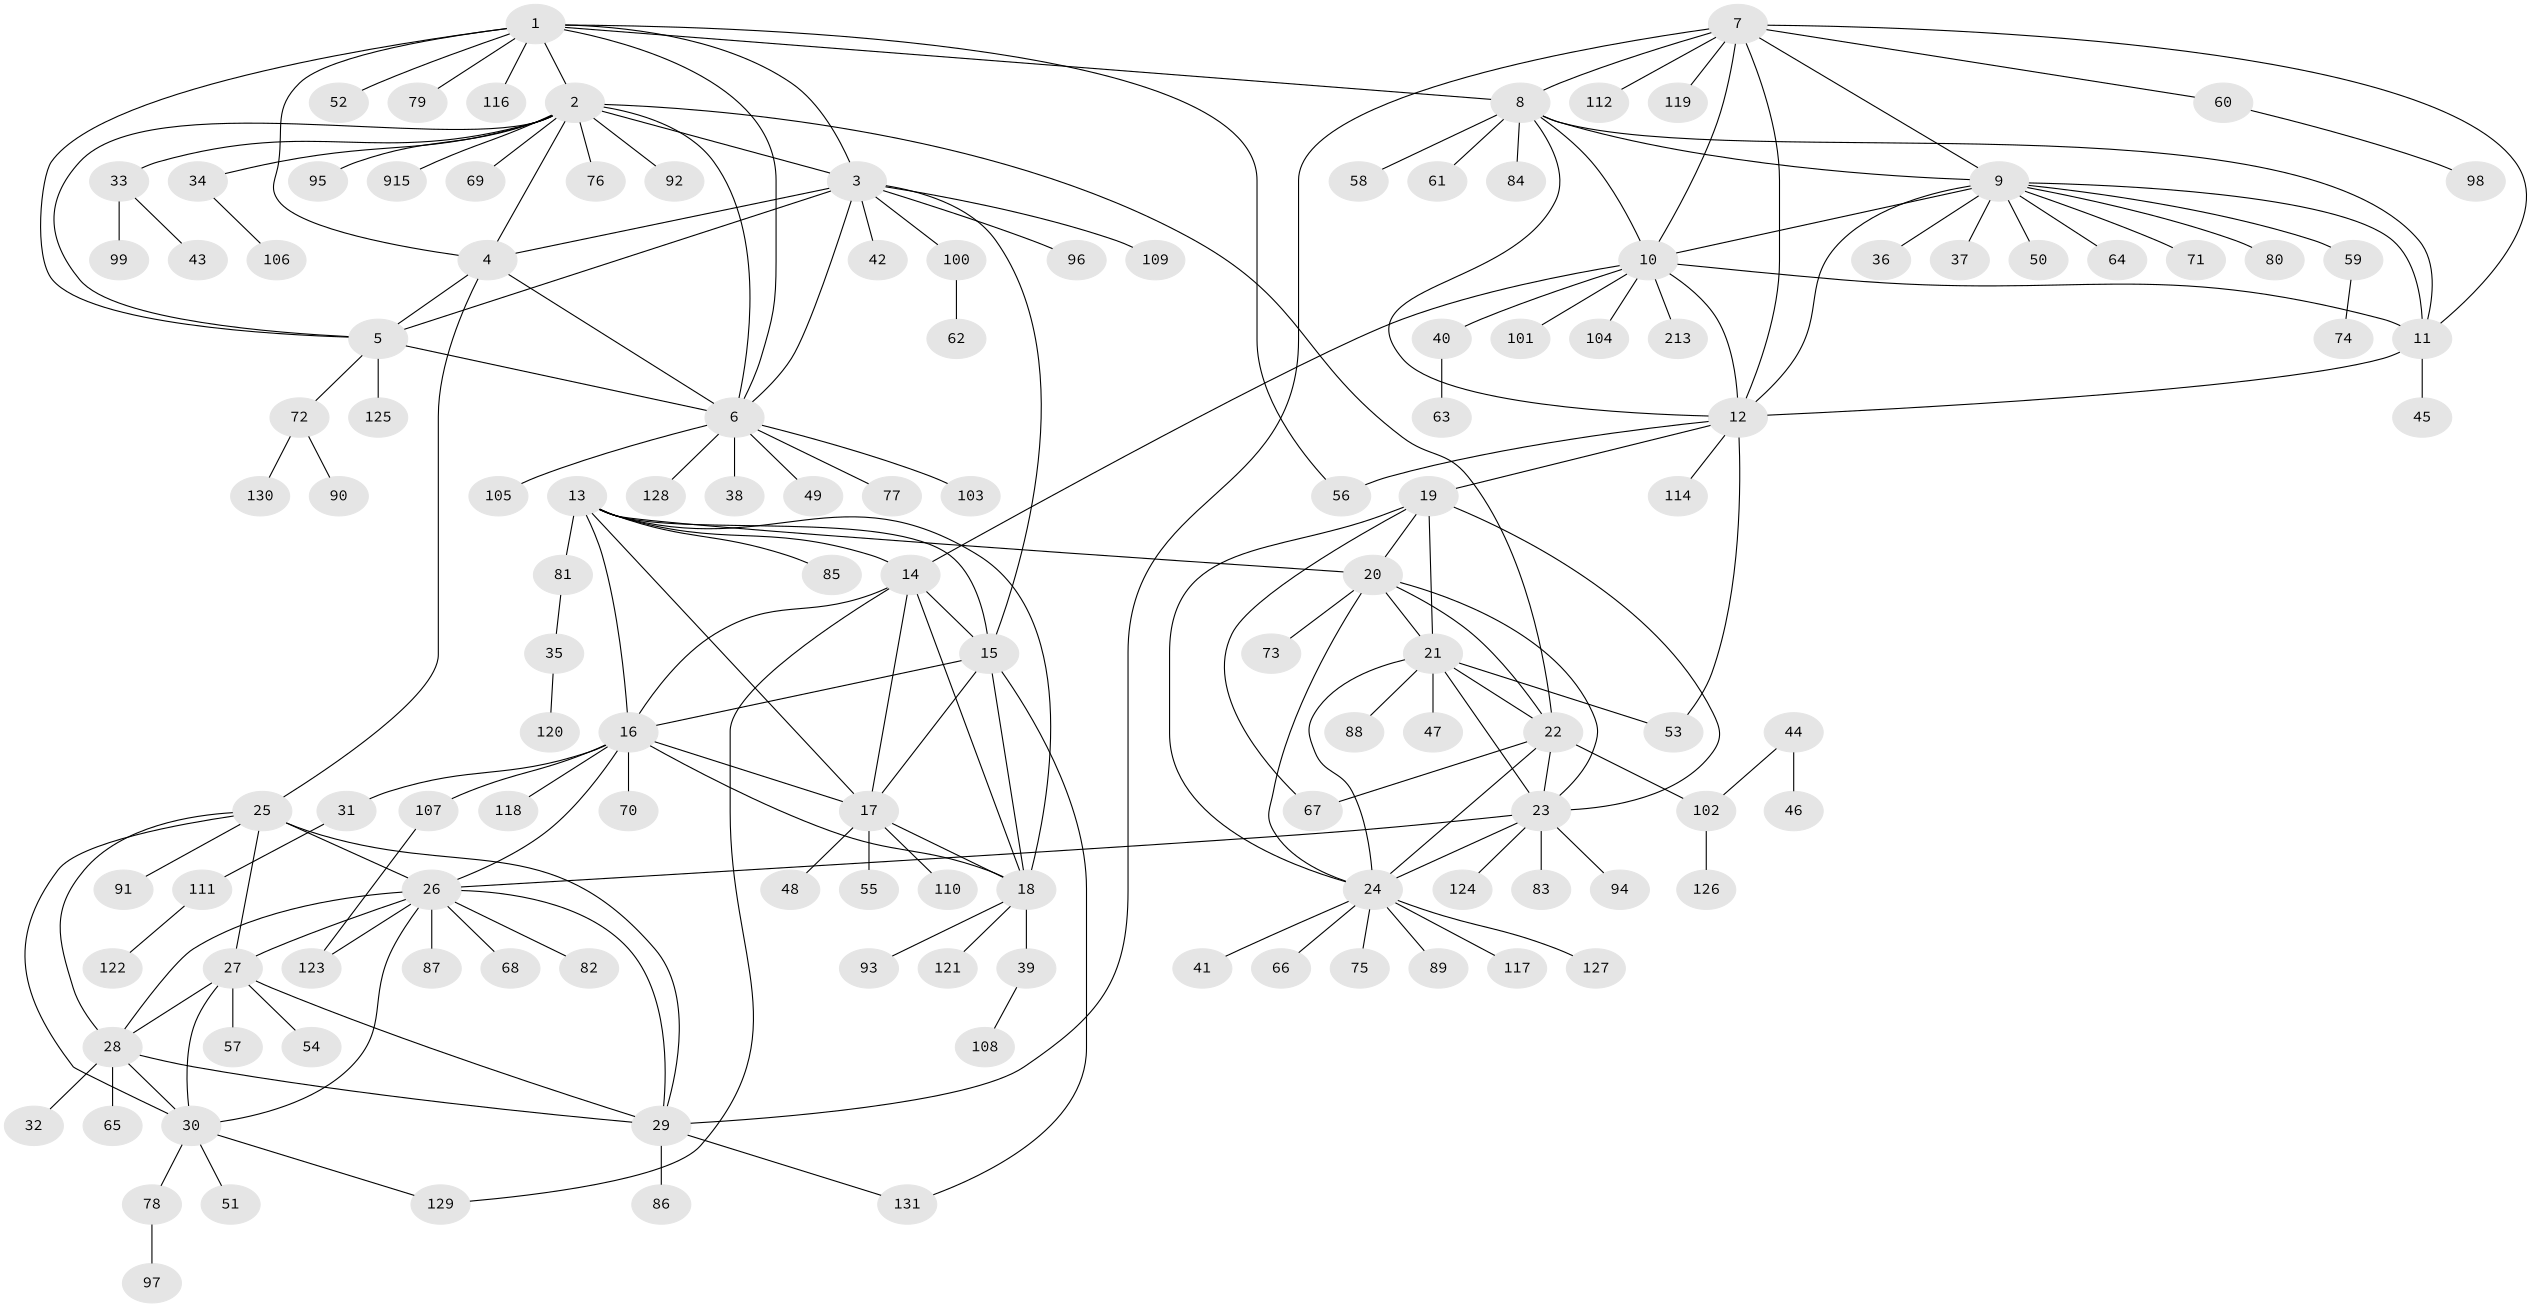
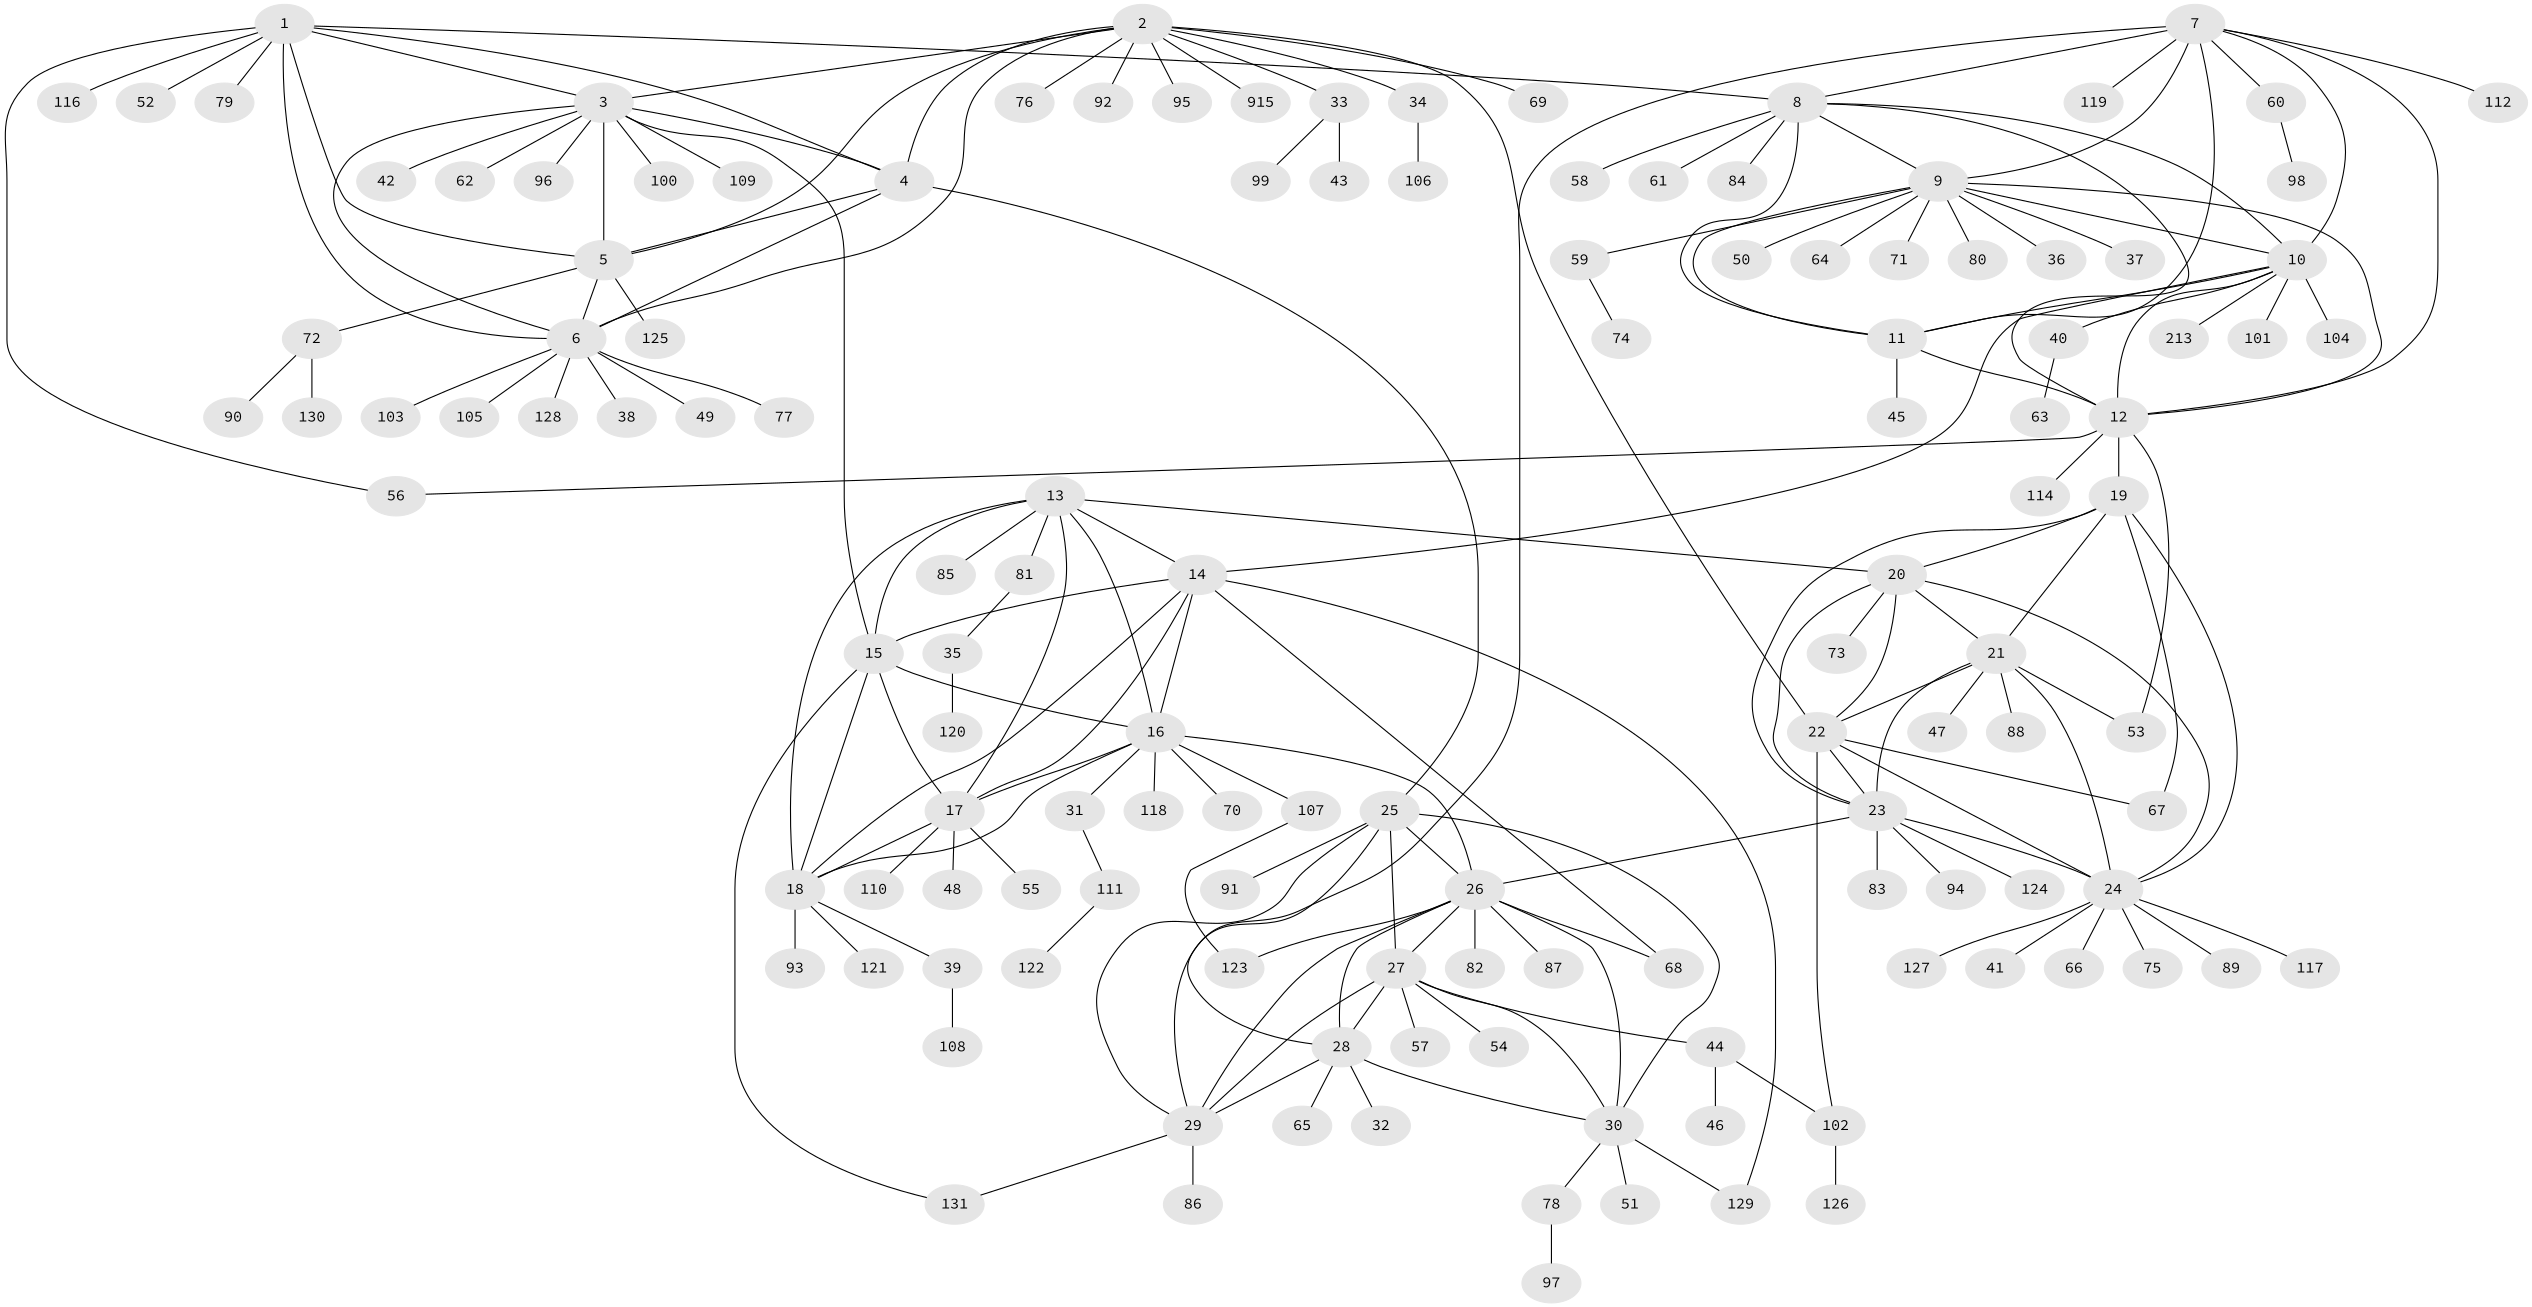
edge "1" -- "2": removed
edge "100" -- "62": now "3" -- "62"
edge "14" -- "68": added
edge "27" -- "44": added
